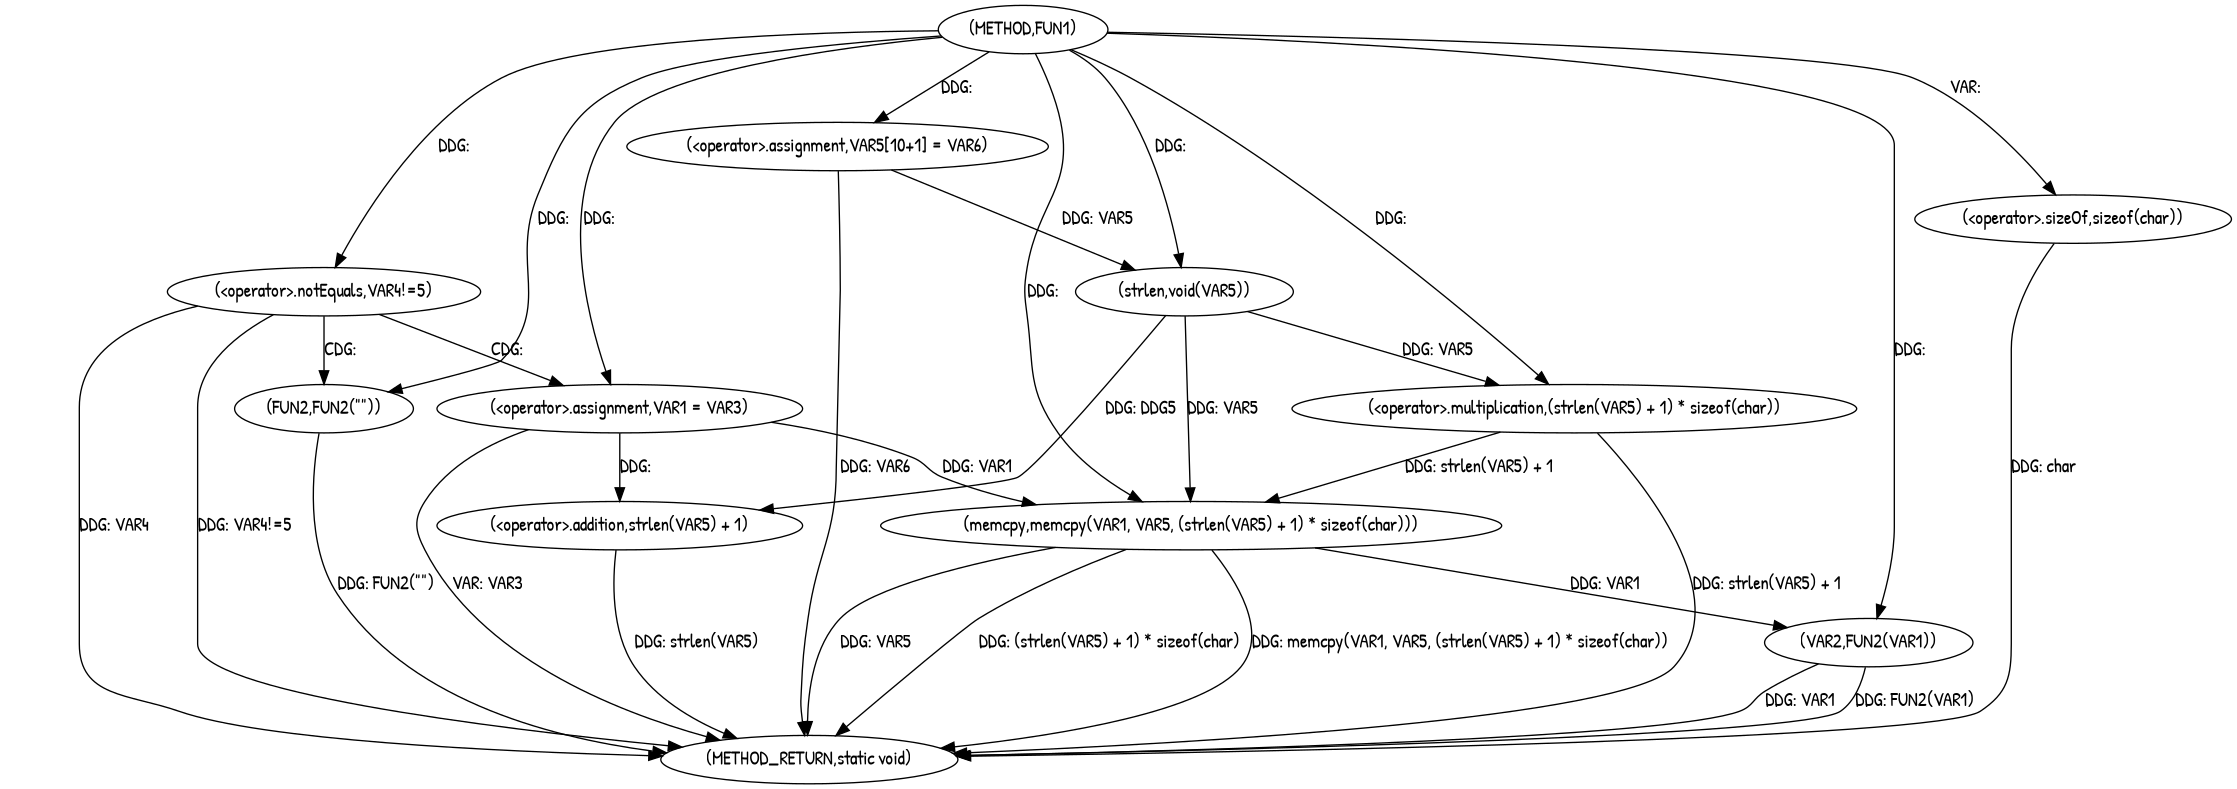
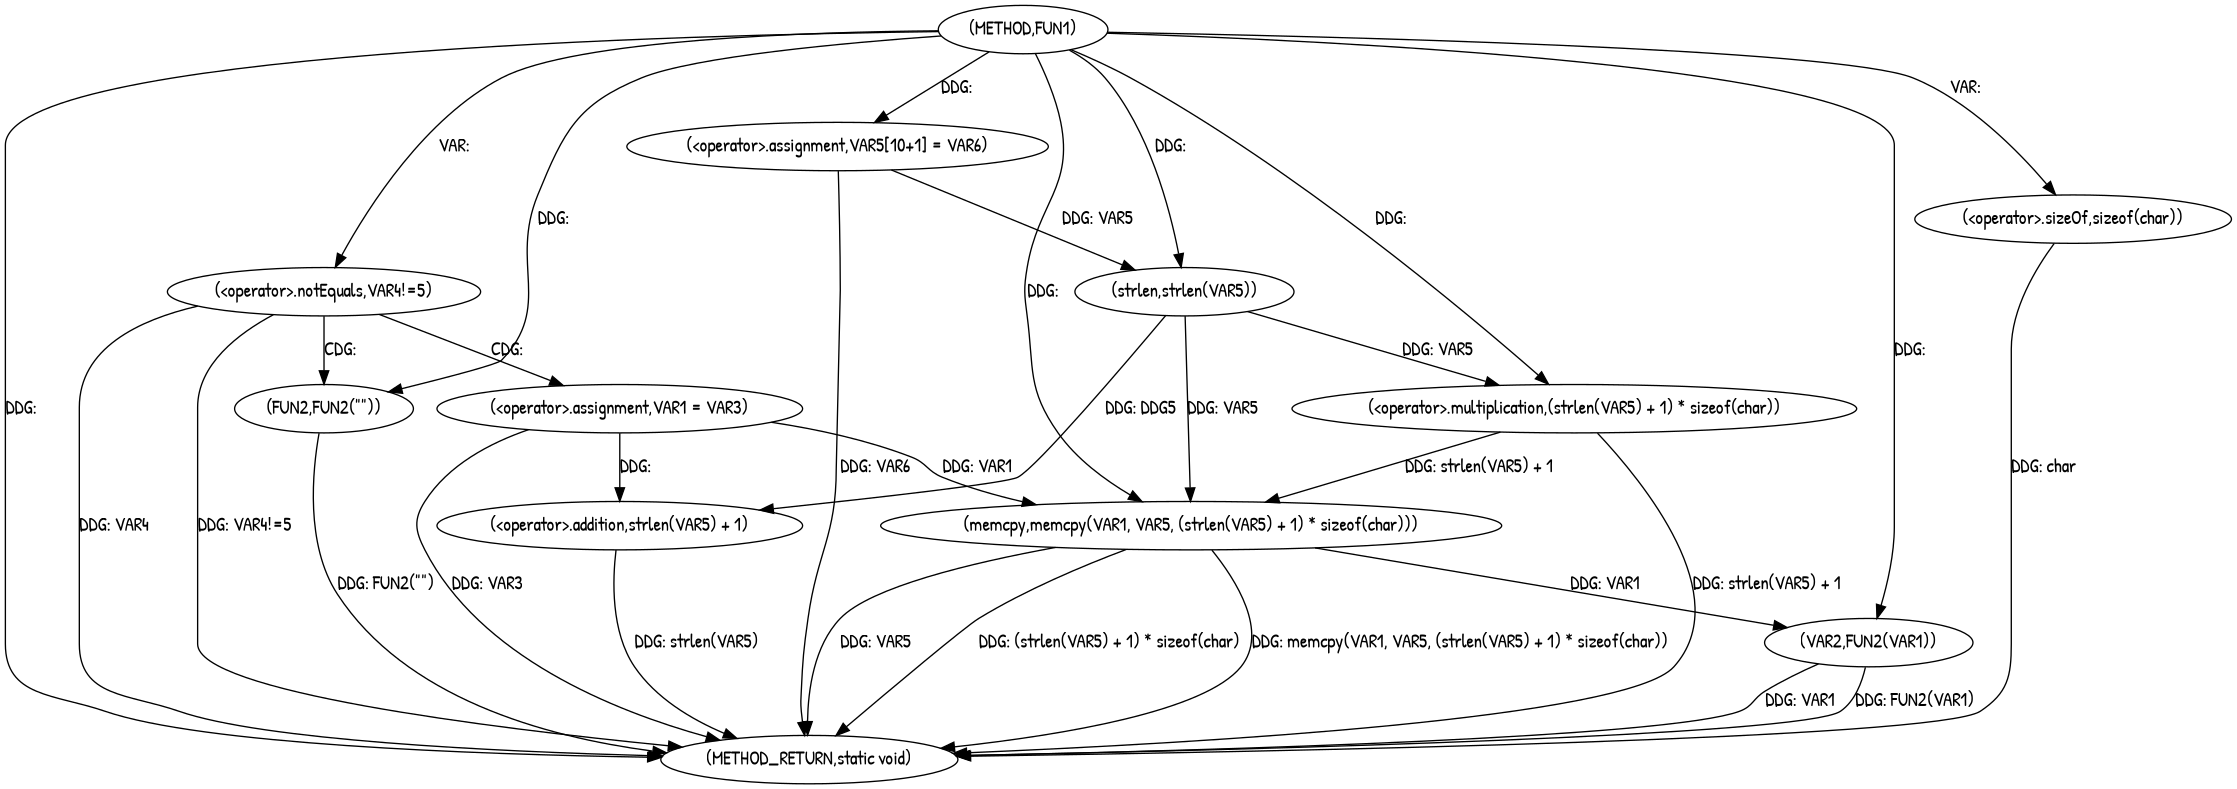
edge "(METHOD,FUN1)" -> "(<operator>.assignment,VAR1 = VAR3)": now "(METHOD,FUN1)" -> "(METHOD_RETURN,static void)"
edge "(METHOD,FUN1)" -> "(<operator>.notEquals,VAR4!=5)": label "DDG: " -> "VAR: "
node "(strlen,void(VAR5))": label "(strlen,void(VAR5))" -> "(strlen,strlen(VAR5))"
edge "(<operator>.assignment,VAR1 = VAR3)" -> "(METHOD_RETURN,static void)": label "VAR: VAR3" -> "DDG: VAR3"
